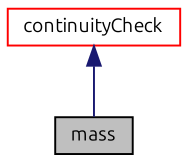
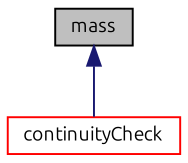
edge "mass" -> "continuityCheck": reversed
